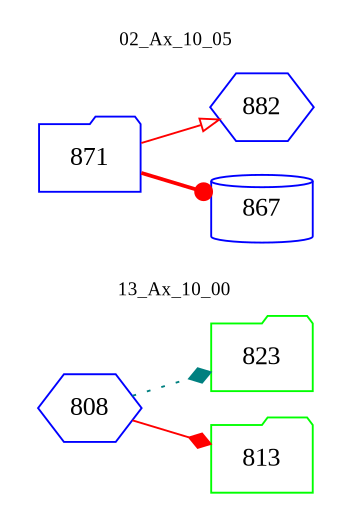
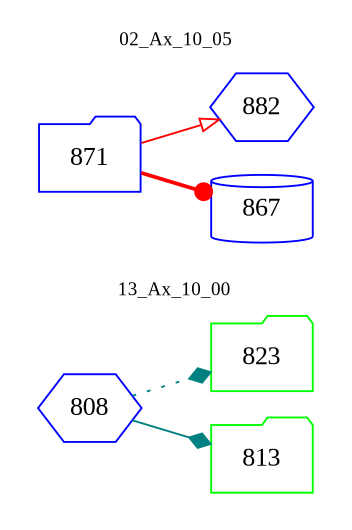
edge "808" -> "813": color red -> teal
